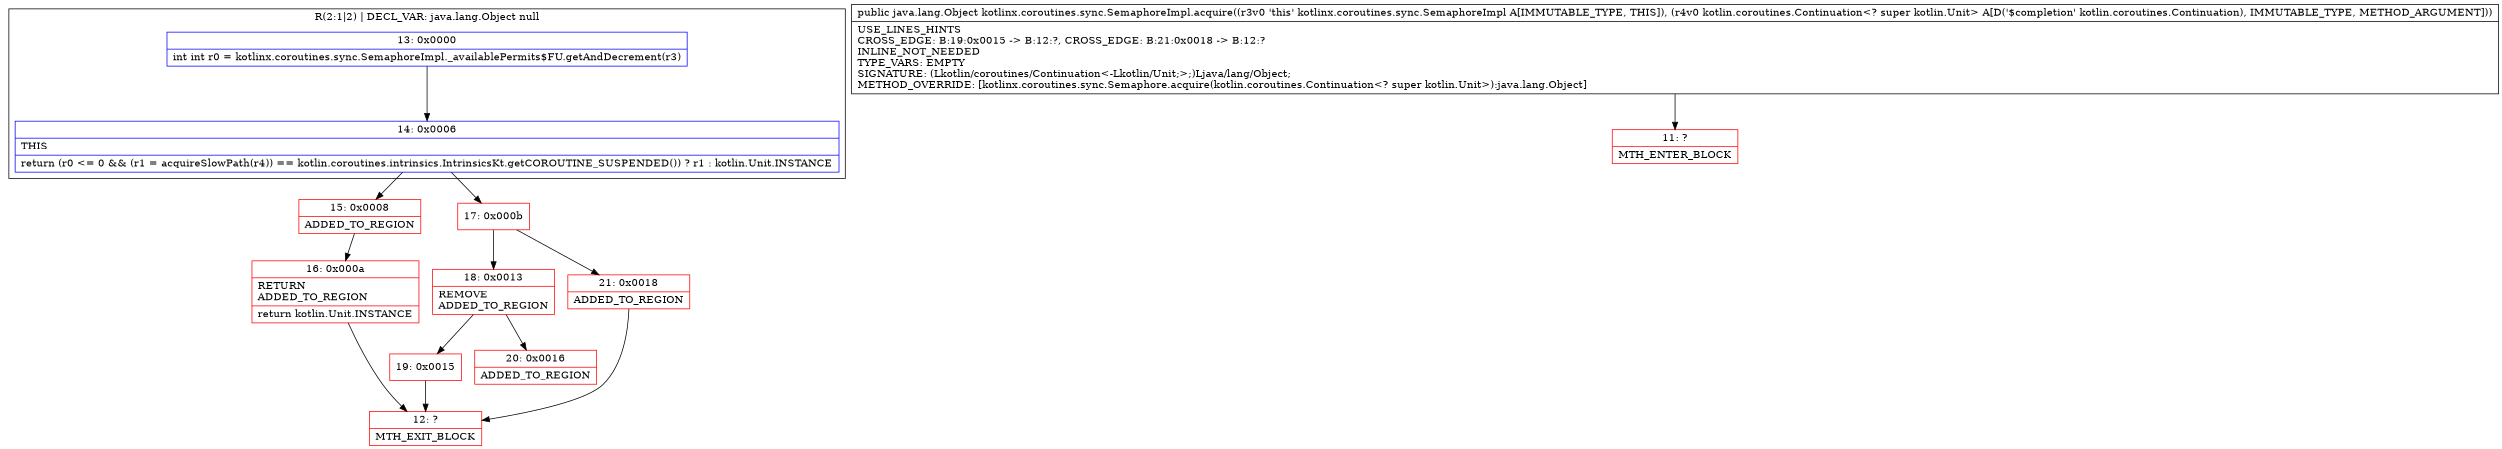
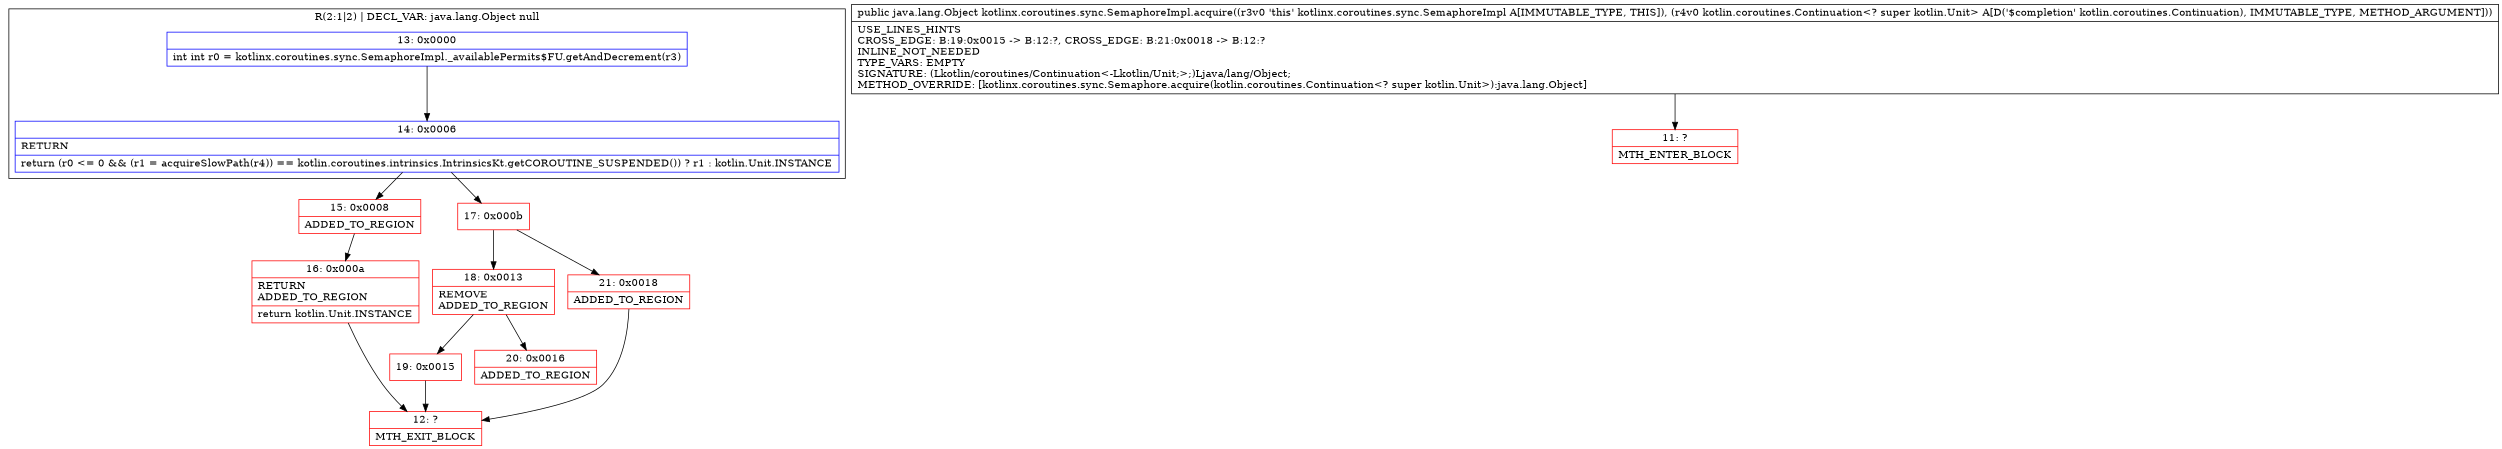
node "14: 0x0006": text "THIS" -> "RETURN"
